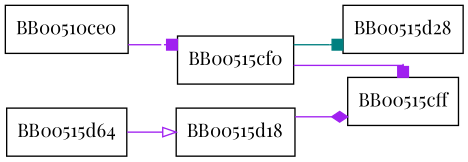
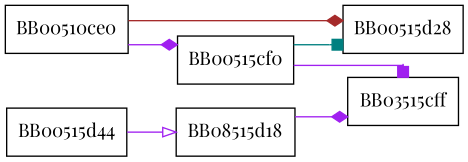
edge "BB00510ce0" -> "BB00515d28": added
edge "BB00510ce0" -> "BB00515cf0": arrowhead box -> diamond
node "BB00515cff": label "BB00515cff" -> "BB03515cff"
node "BB00515d64": label "BB00515d64" -> "BB00515d44"
node "BB00515d18": label "BB00515d18" -> "BB08515d18"
